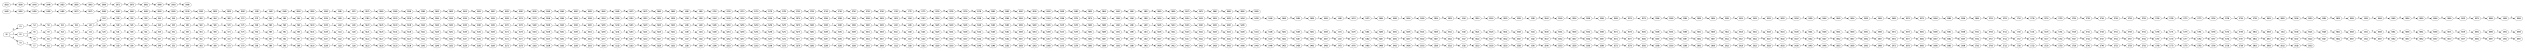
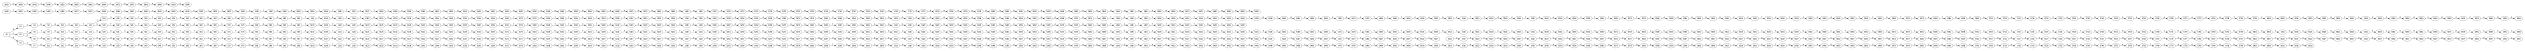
edge "S447" -> "S452": removed, label "T"
edge "S507" -> "S512": removed, label "T"
